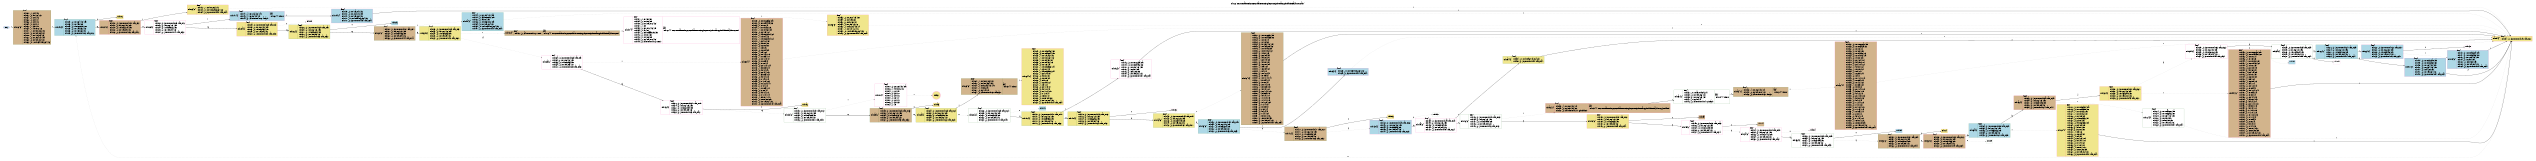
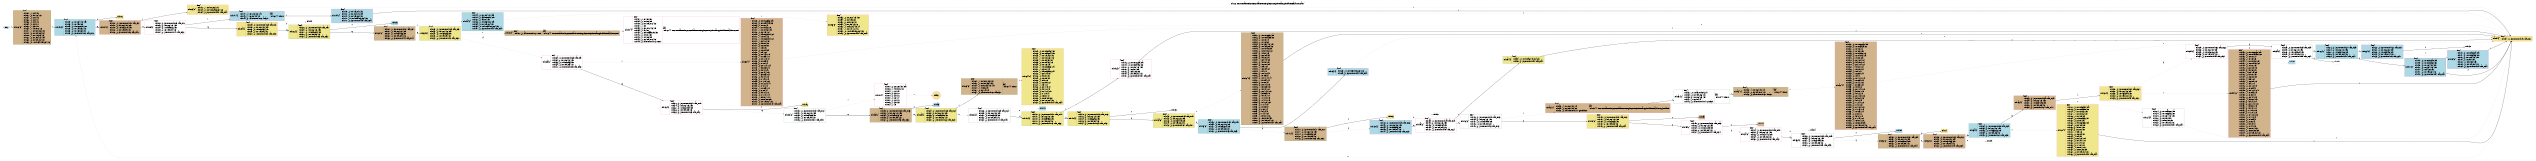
node "0x401af3": fillcolor khaki -> lightblue
